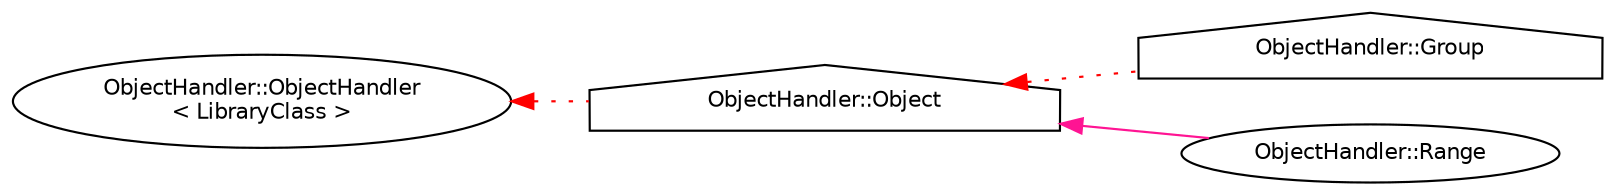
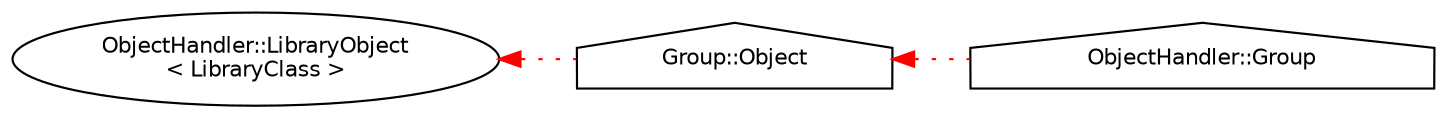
node "ObjectHandler::ObjectHandler < LibraryClass >": label "ObjectHandler::ObjectHandler < LibraryClass >" -> "ObjectHandler::LibraryObject < LibraryClass >"
node "ObjectHandler::Object": label "ObjectHandler::Object" -> "Group::Object"
node "ObjectHandler::Range": removed
